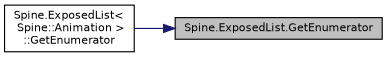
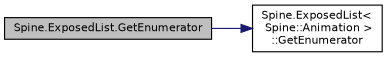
edge "Spine.ExposedList< Spine::Animation > ::GetEnumerator" -> "Spine.ExposedList.GetEnumerator": reversed
